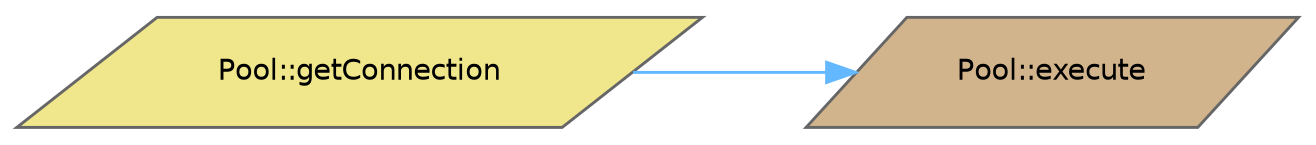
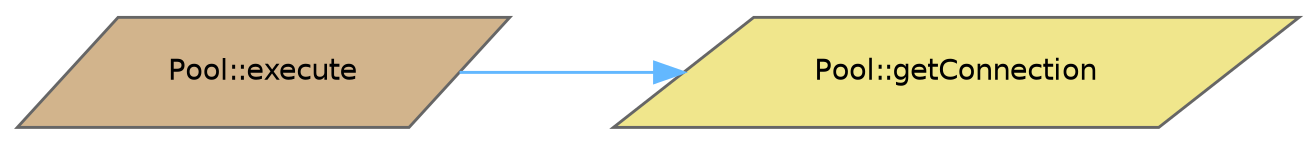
edge "Pool::getConnection" -> "Pool::execute": reversed
